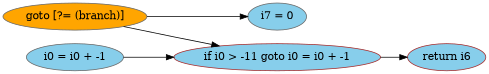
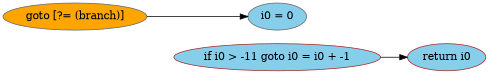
node "i7 = 0": label "i7 = 0" -> "i0 = 0"
edge "goto [?= (branch)]" -> "if i0 > -11 goto i0 = i0 + -1": removed
node "i0 = i0 + -1": removed
node "return i6": label "return i6" -> "return i0"
